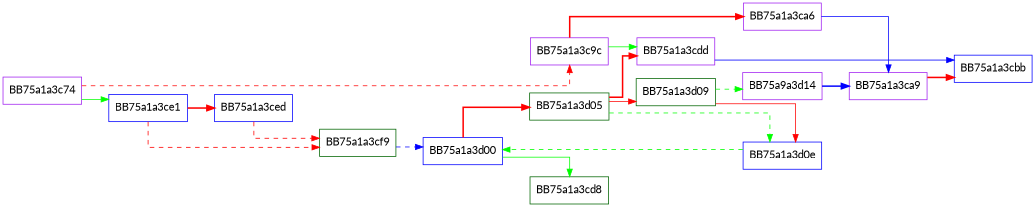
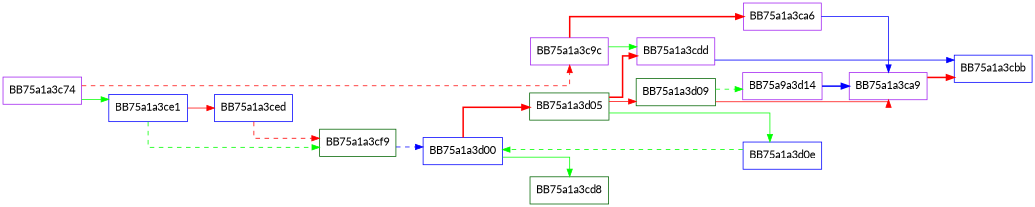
edge "BB75a1a3d09" -> "BB75a1a3d0e": now "BB75a1a3d09" -> "BB75a1a3ca9"
edge "BB75a1a3ce1" -> "BB75a1a3ced": style bold -> solid
edge "BB75a1a3d05" -> "BB75a1a3d0e": style dashed -> solid
edge "BB75a1a3ce1" -> "BB75a1a3cf9": color red -> green
